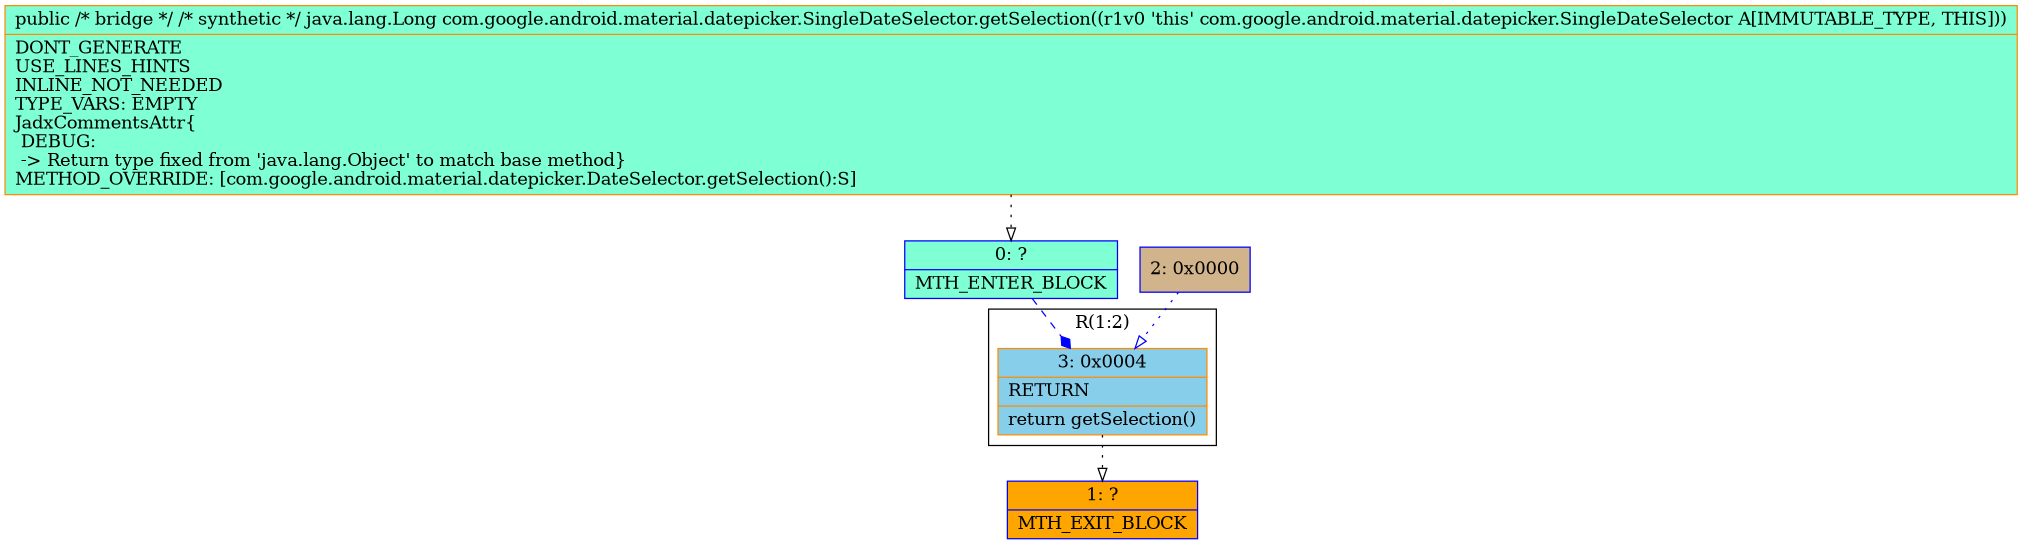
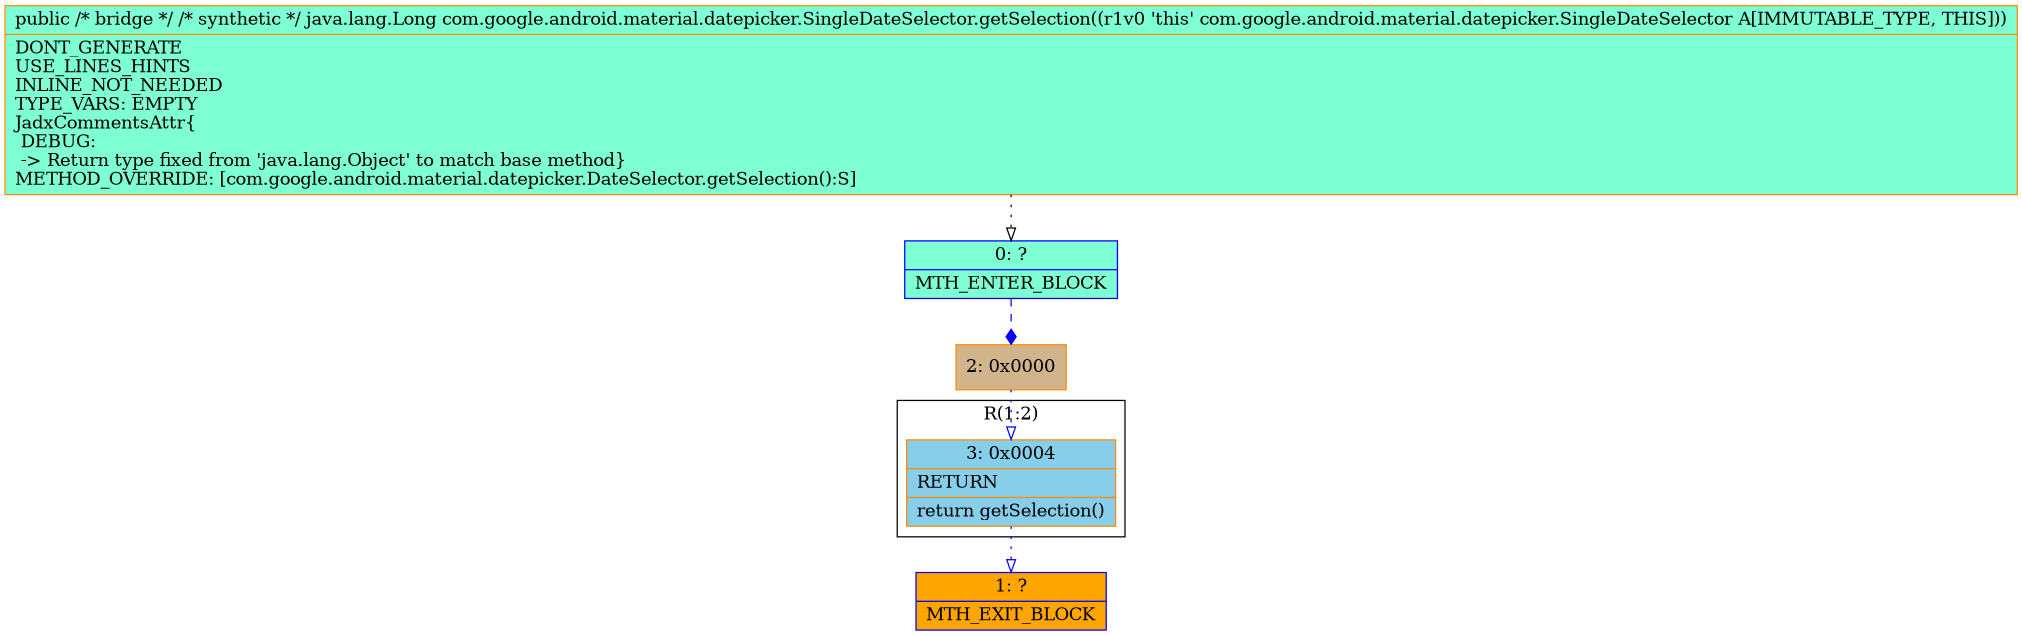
node "2: 0x0000": color blue -> darkorange
edge "0: ?" -> "3: 0x0004": now "0: ?" -> "2: 0x0000"
edge "3: 0x0004" -> "1: ?": color black -> blue
